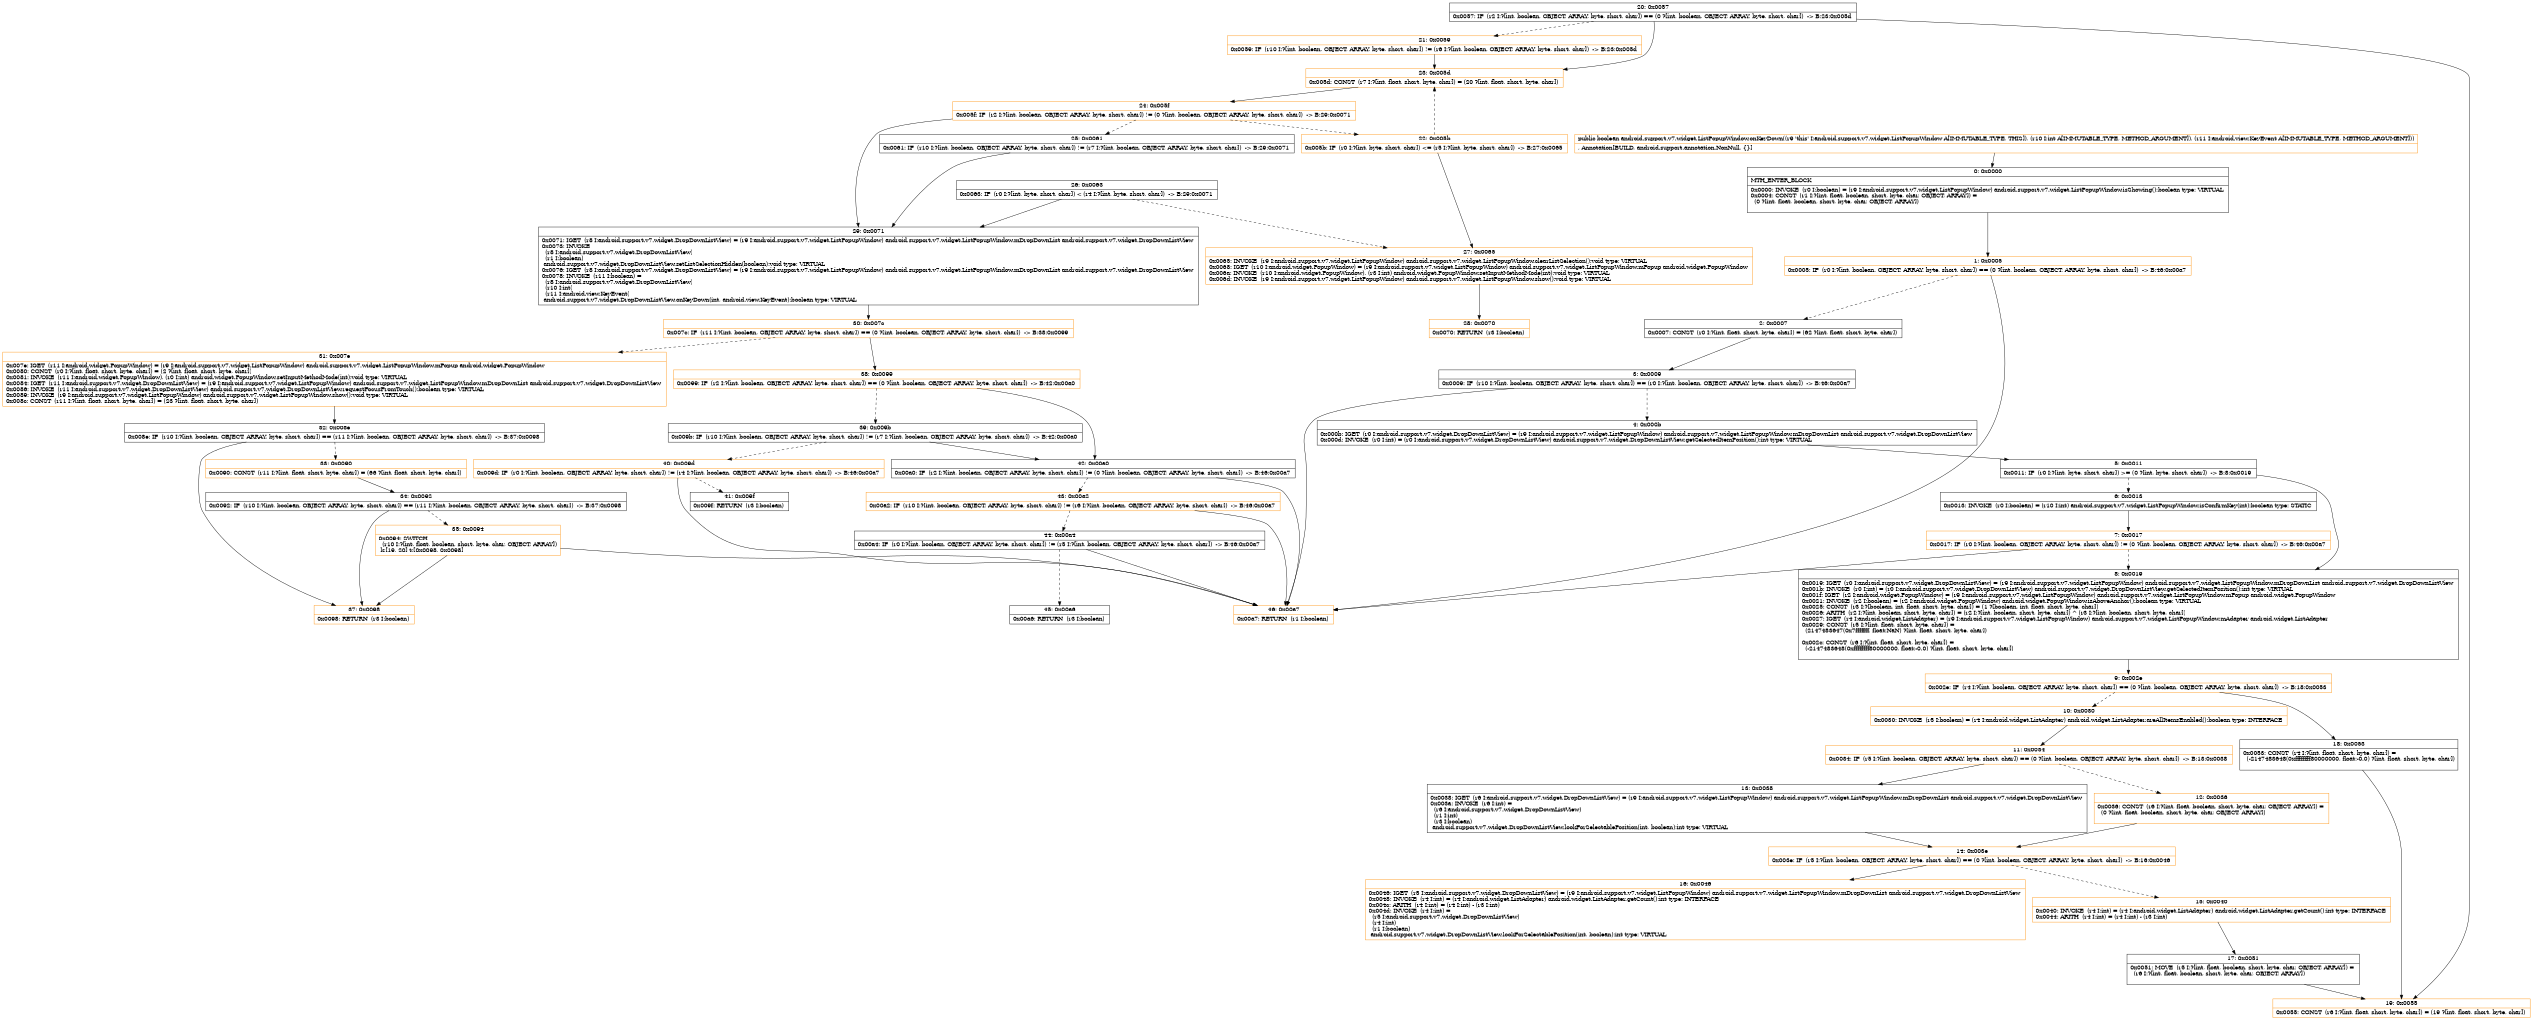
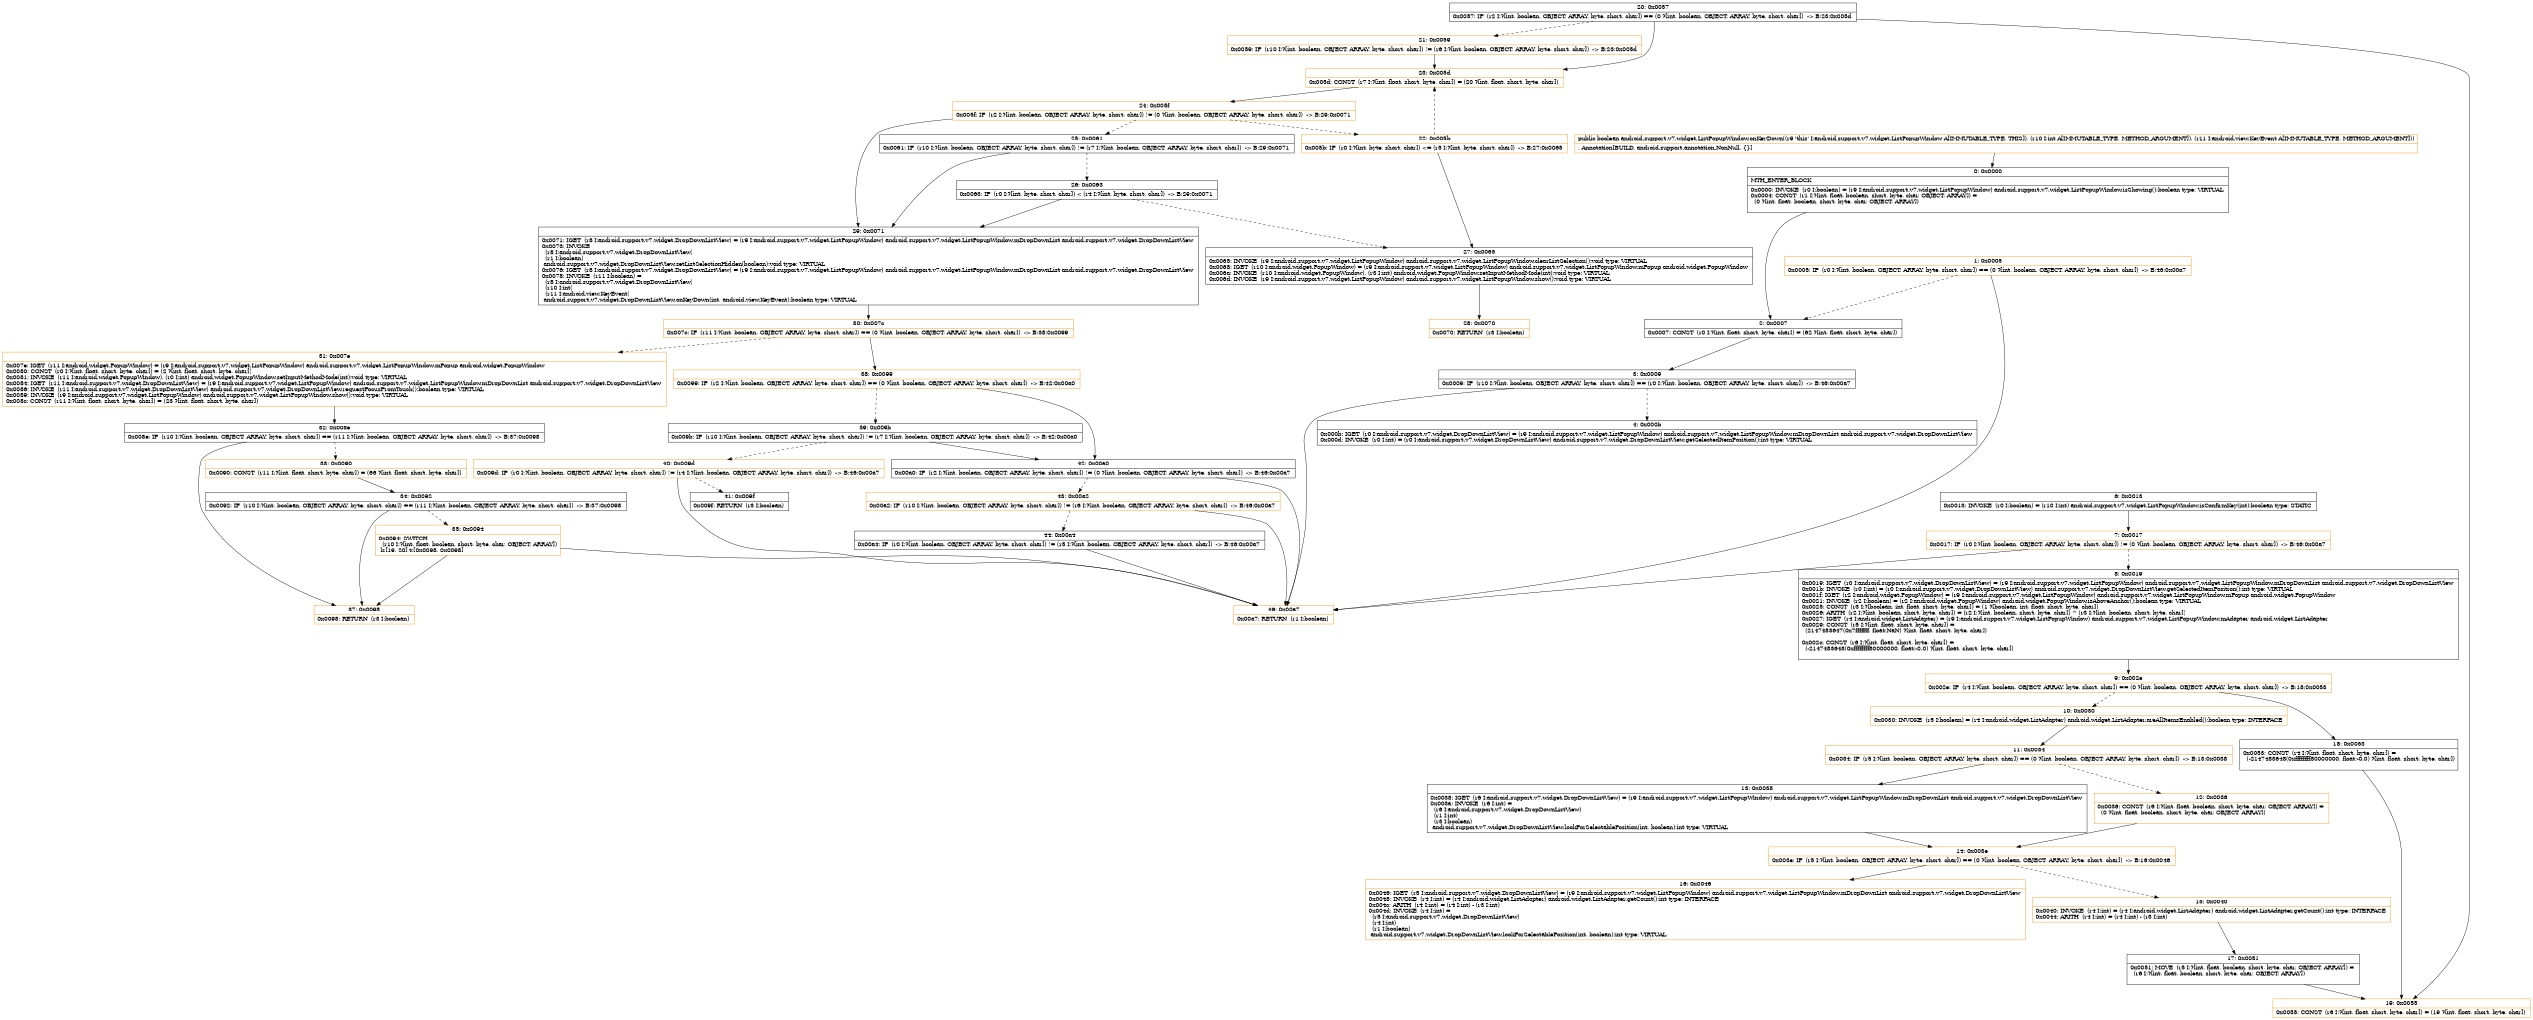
edge "25: 0x0061" -> "26: 0x0063": added
edge "0: 0x0000" -> "1: 0x0005": now "0: 0x0000" -> "2: 0x0007"
node "27: 0x0065": color darkorange -> black
node "5: 0x0011": removed
node "45: 0x00a6": removed
